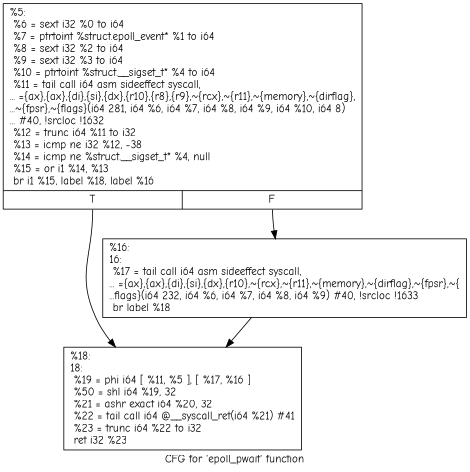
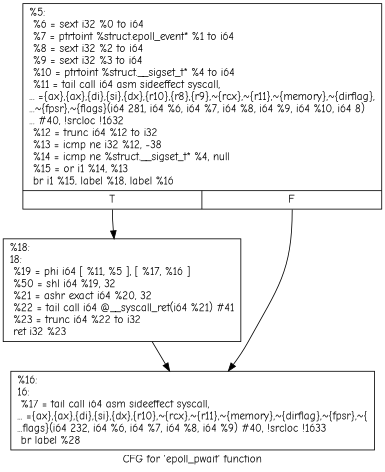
node "%5:": text "%12 = trunc i64 %11 to i32" -> "%12 = trunc i64 %12 to i32"
node "%16:": text "br label %18" -> "br label %28"
edge "%16:" -> "%18:": reversed
